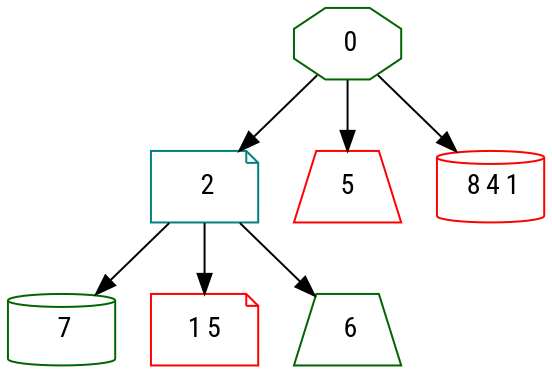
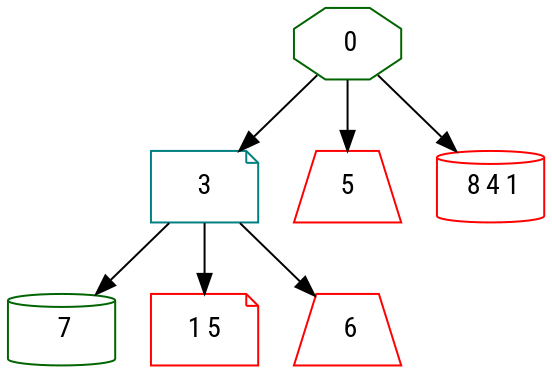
node "2": label "2" -> "3"
node "6": color darkgreen -> red
